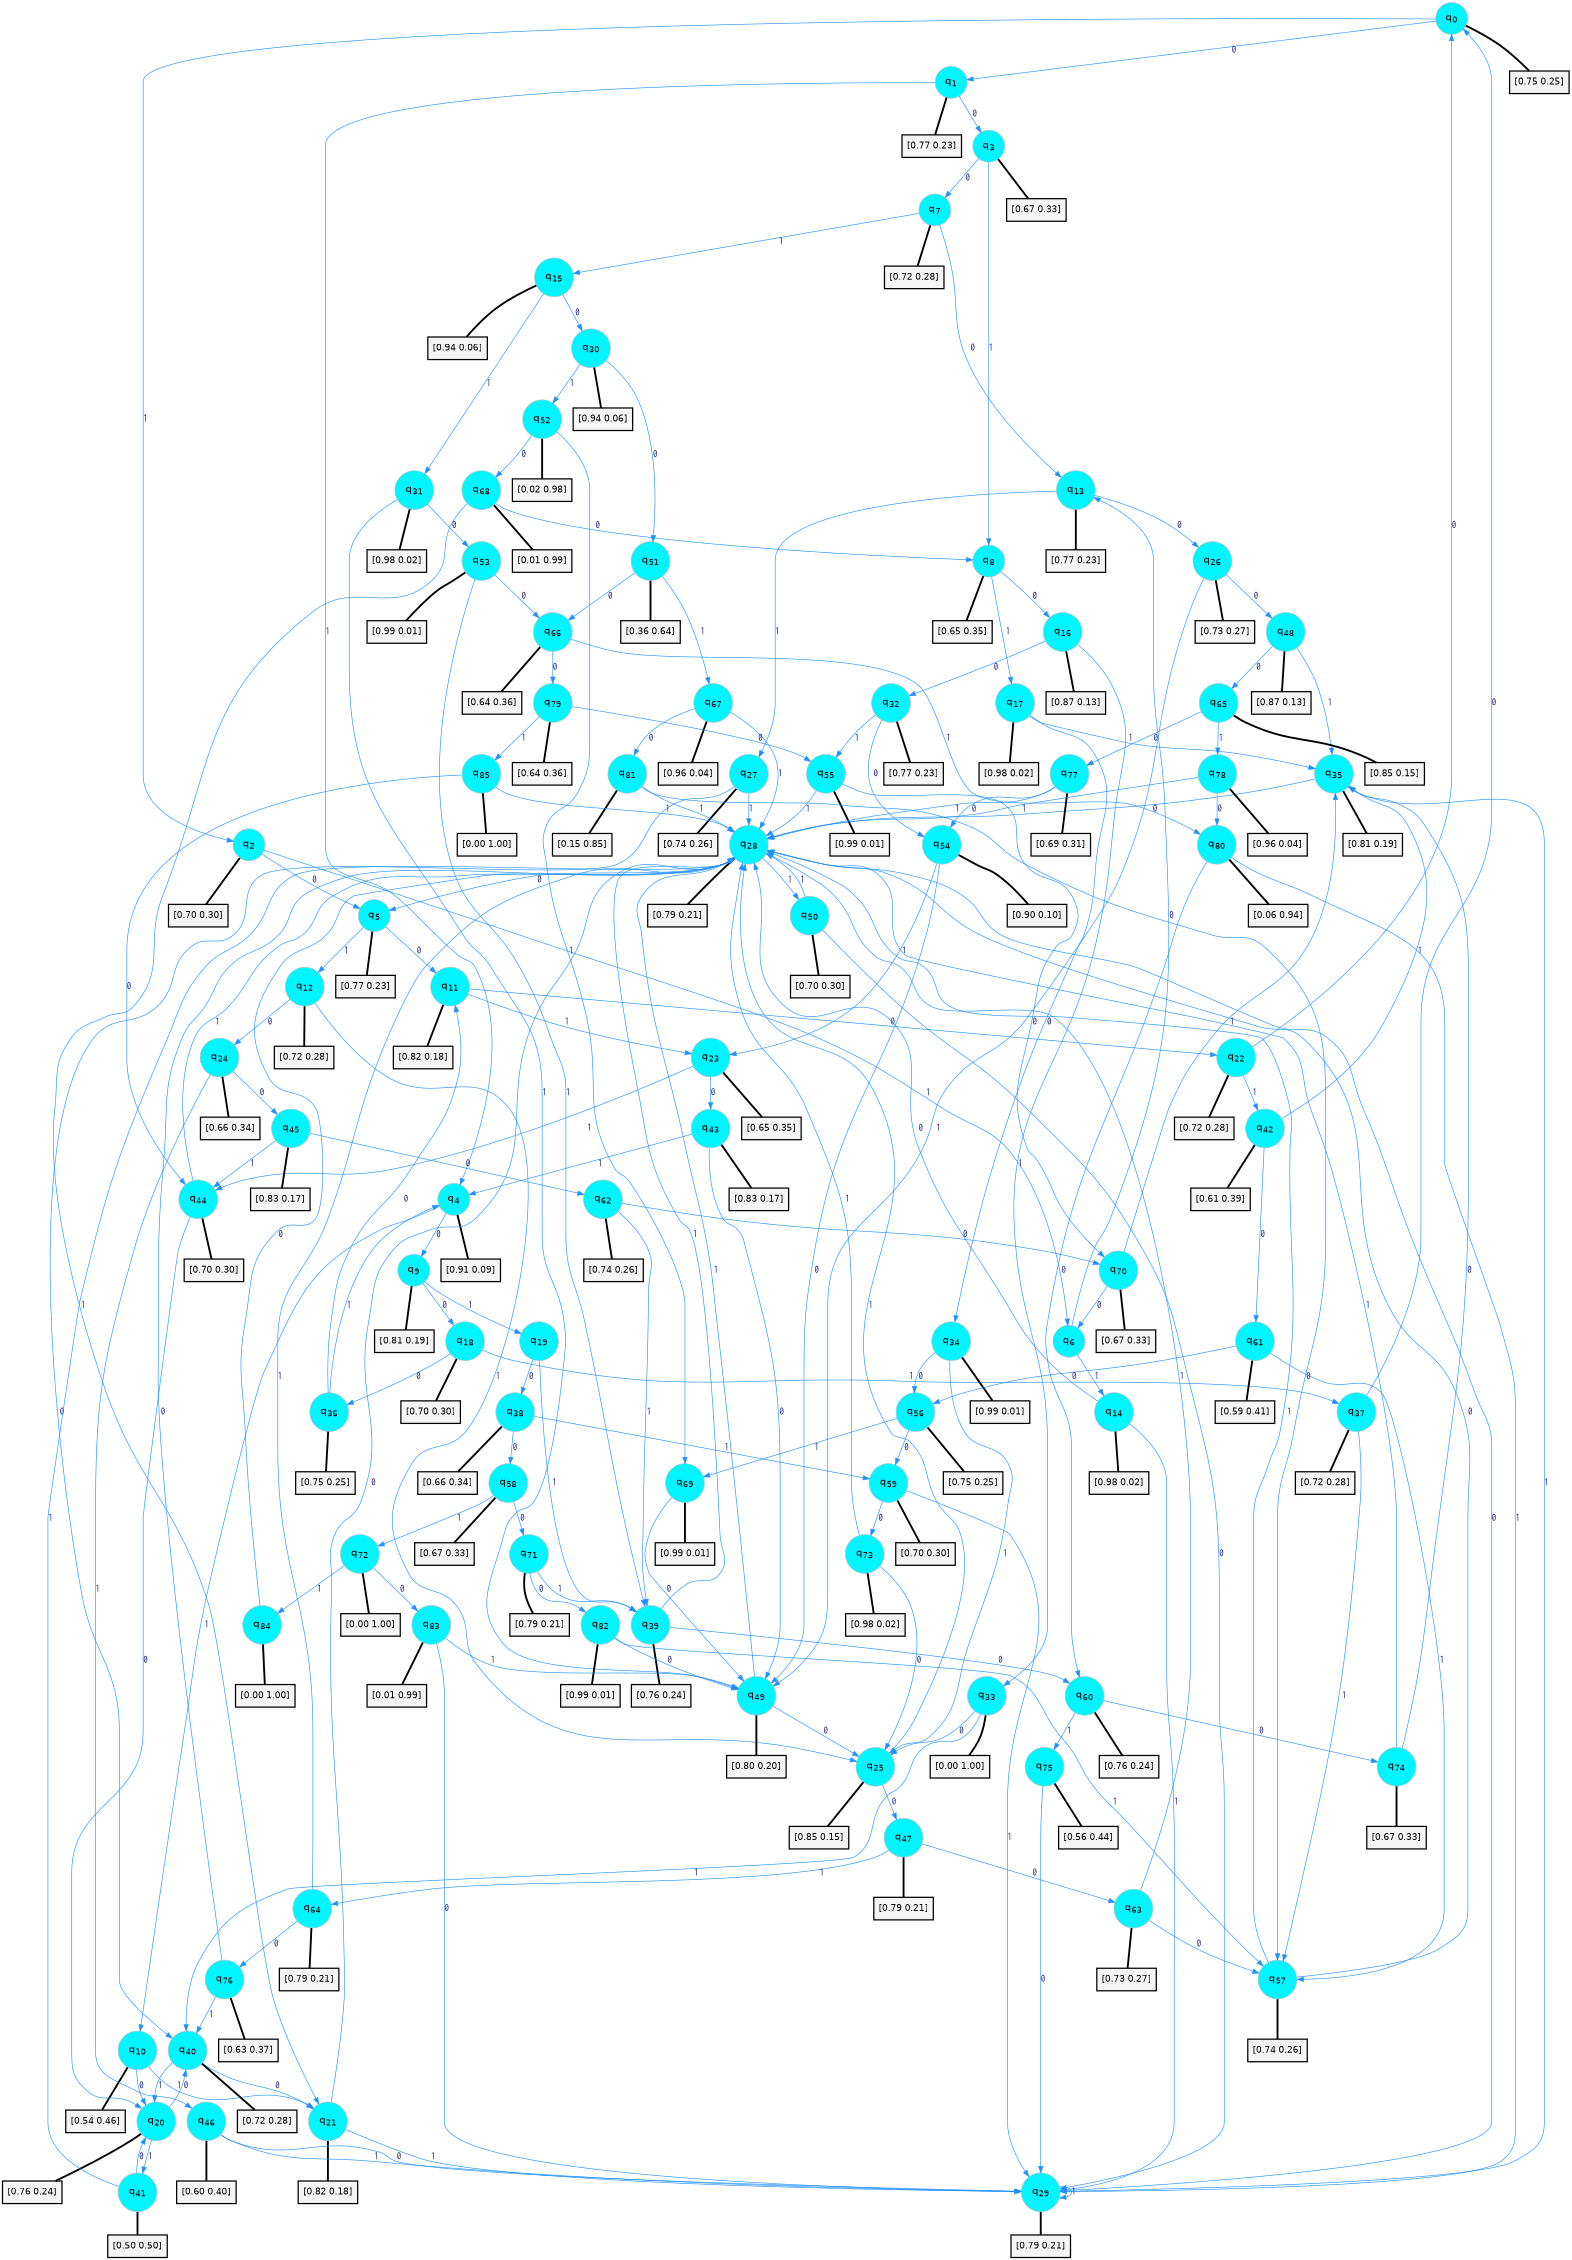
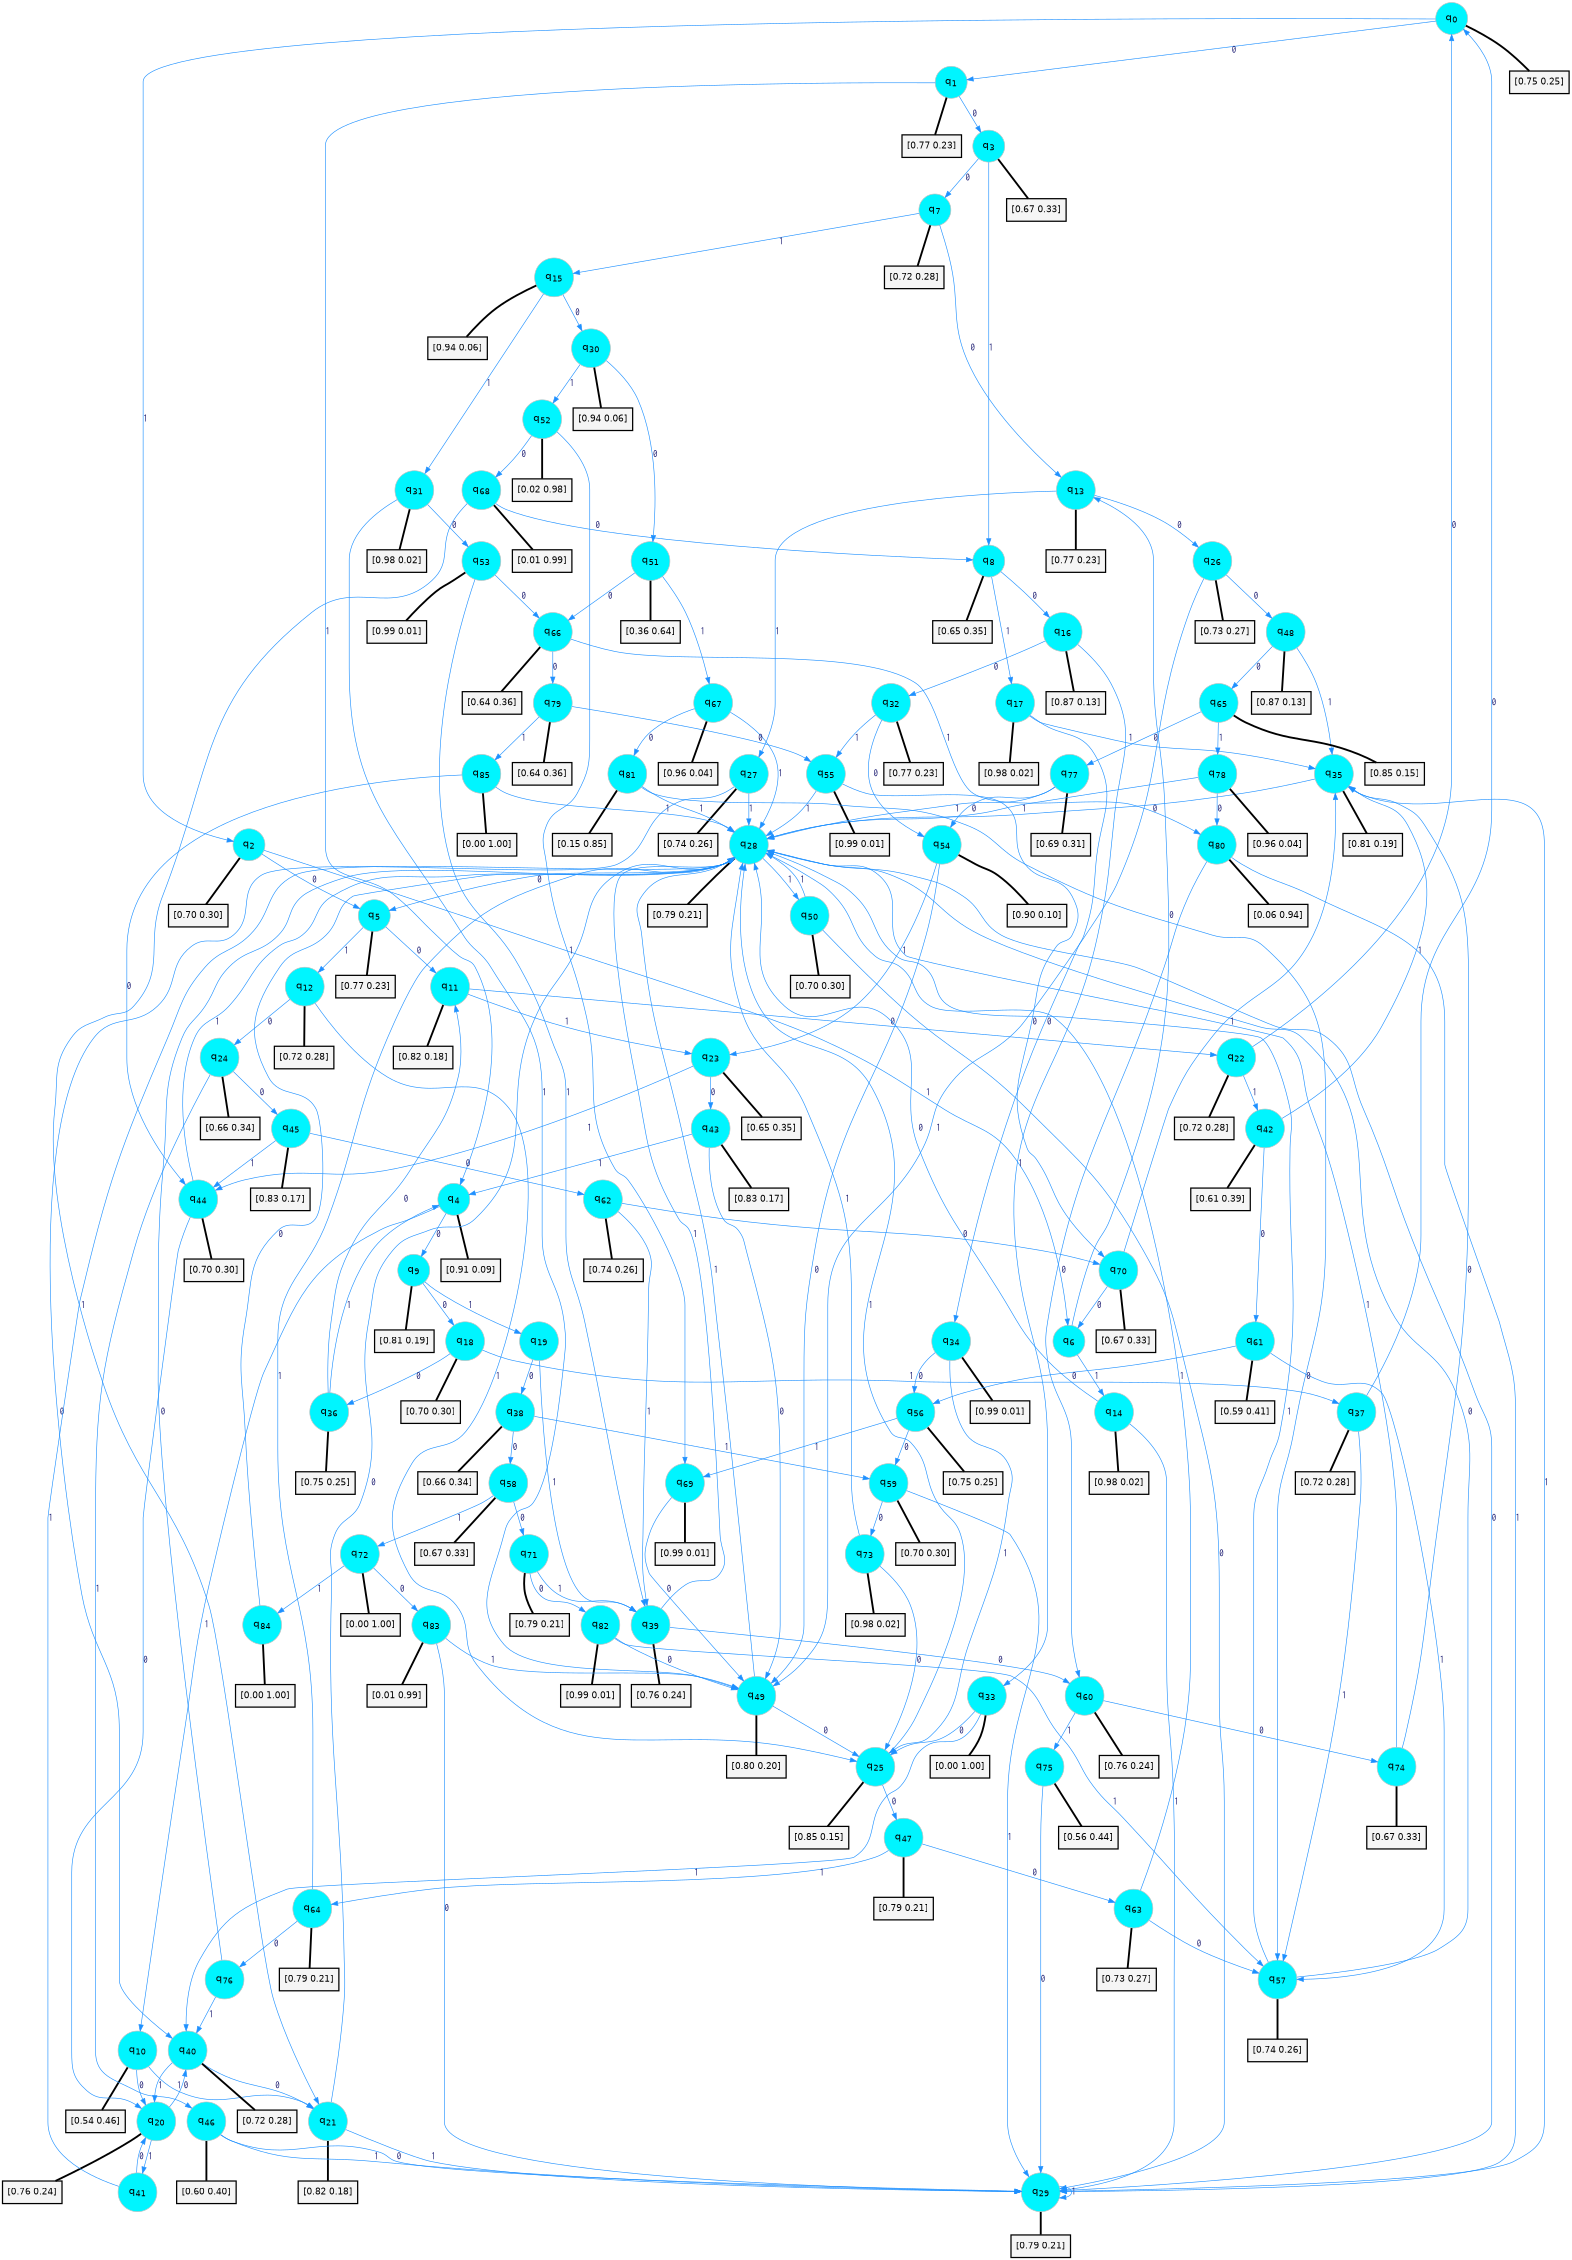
node "[0.63 0.37]": removed
node "[0.50 0.50]": removed
